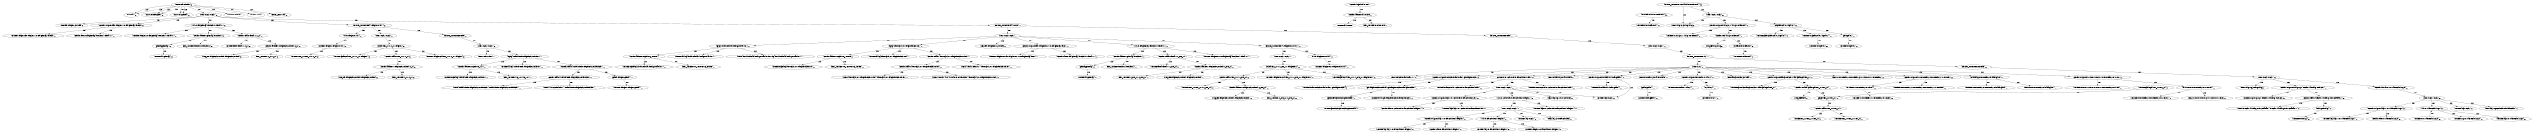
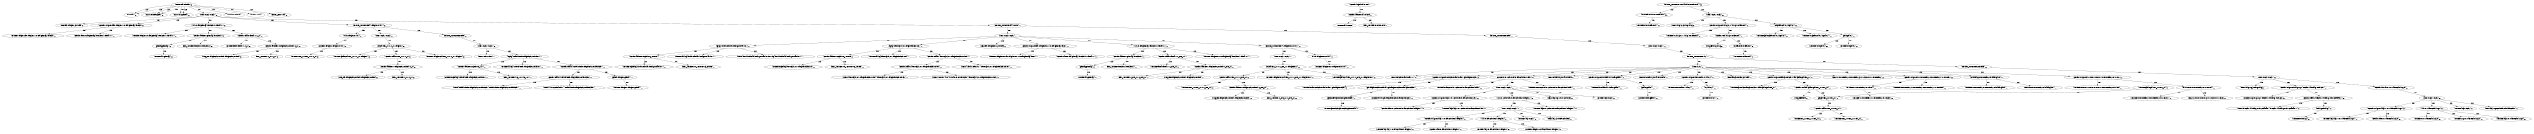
edge "(CONTROL_STRUCTURE,WHILE,while (e.hasMoreElements()))" -> "(LOCAL,String key: java.lang.String)": now "(CONTROL_STRUCTURE,WHILE,while (e.hasMoreElements()))" -> "(hasMoreElements,e.hasMoreElements())"
node "(IDENTIFIER,ejbFiles,ejbFiles.put(key, ht.get(key)))": text "703" -> "503"
edge "(IDENTIFIER,key,ejbFiles.put(key, ht.get(key)))" -> "(IDENTIFIER,key,ht.get(key))": now "(get,ht.get(key))" -> "(IDENTIFIER,key,ht.get(key))"
edge "(<operator>.assignment,Hashtable ht = handler.getFiles())" -> "(IDENTIFIER,$obj0,<empty>)": now "(<operator>.assignment,Hashtable ht = handler.getFiles())" -> "(getFiles,getFiles())"
edge "(IDENTIFIER,e,new BuildException(msg, e))" -> "(<init>,new BuildException(msg, e))": reversed
